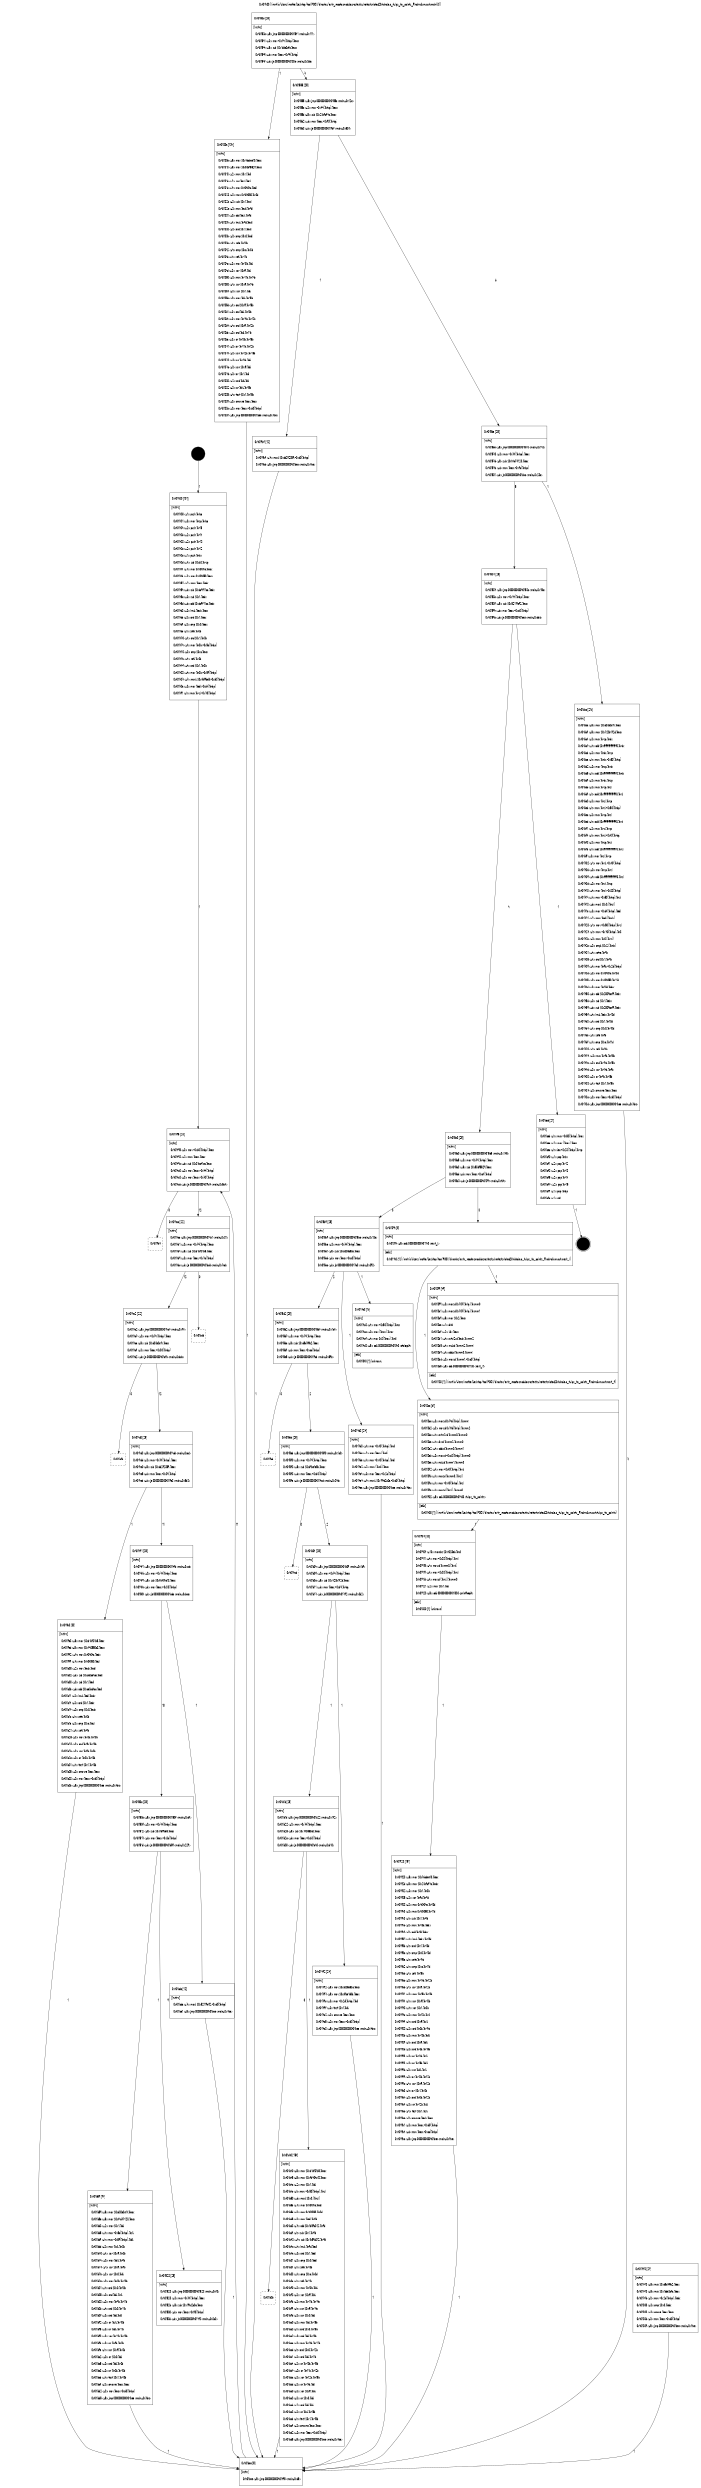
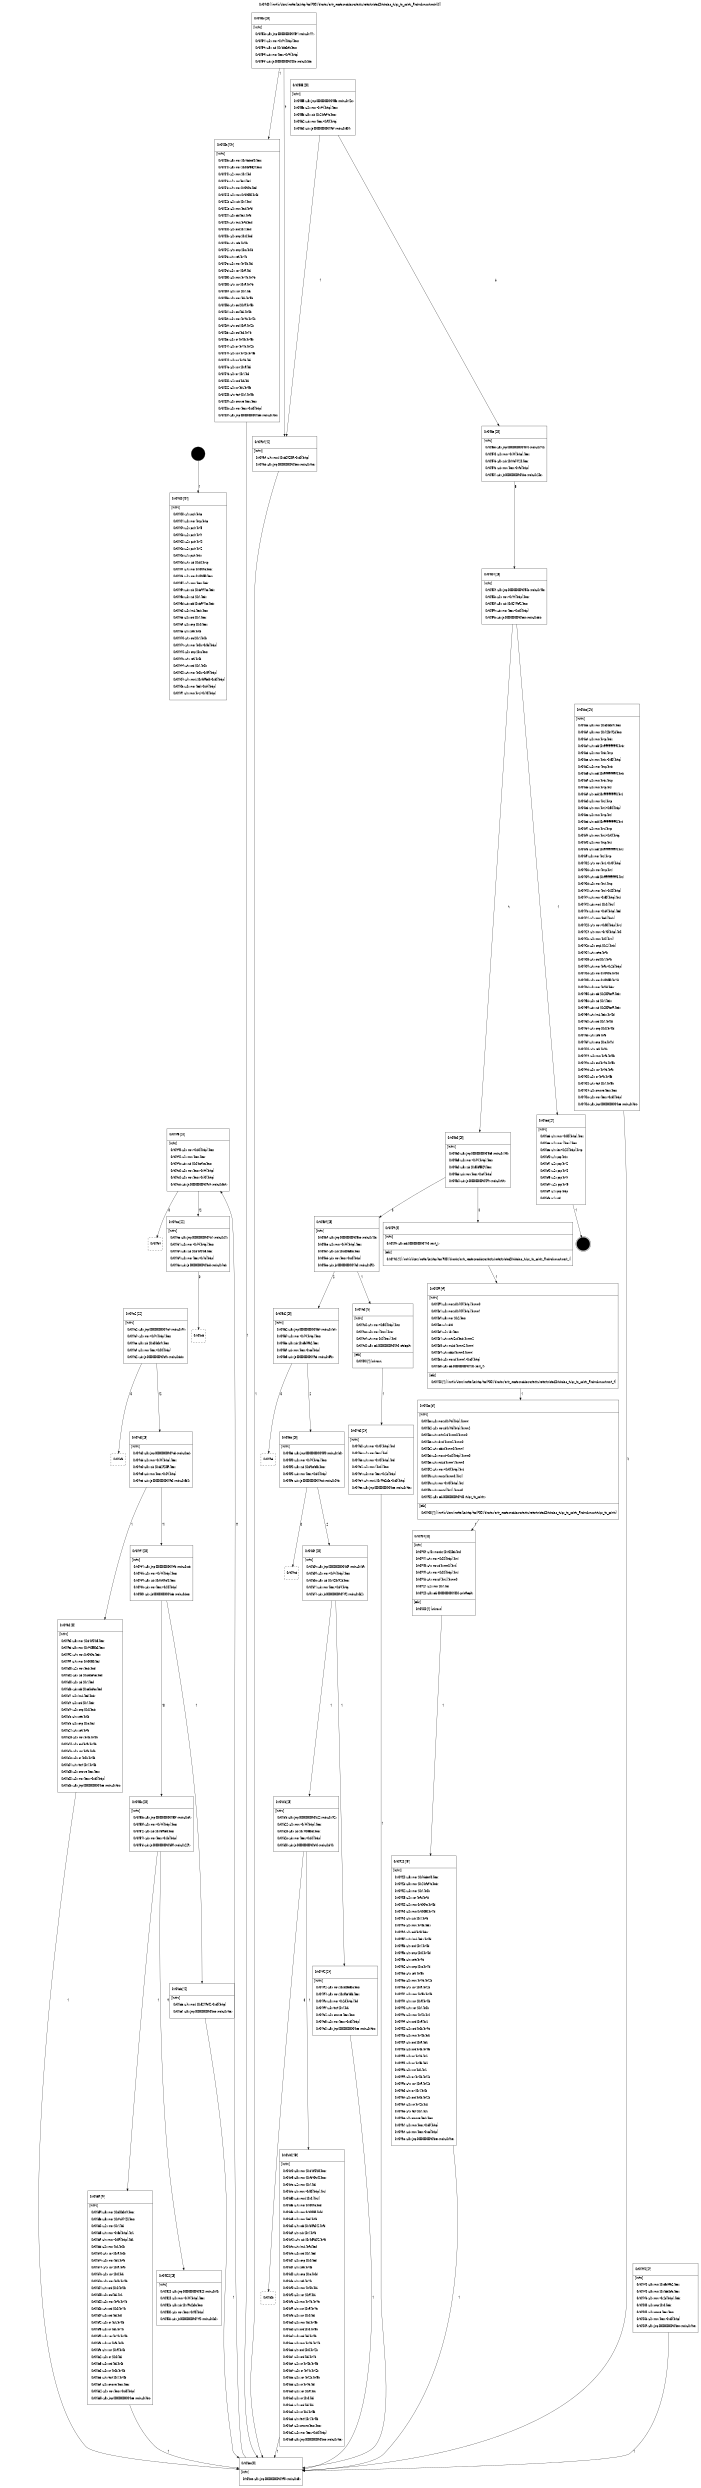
edge "0x40153c [25]" -> "0x401555 [25]": now "0x40153c [25]" -> "0x4019bf [12]"
edge "0x40156e [25]" -> "0x4016ba [216]": removed, label "1"
edge "0x401430 [101]" -> "0x401495 [23]": removed, label "1"
edge "0x4014ac [22]" -> "0x4014c2 [22]": removed, label "12"
edge "0x401894 [5]" -> "0x4018ca [61]": now "0x401899 [49]" -> "0x4018ca [61]"
edge "0x4015b9 [25]" -> "0x4017d8 [27]": now "0x4017c8 [16]" -> "0x4017d8 [27]"
